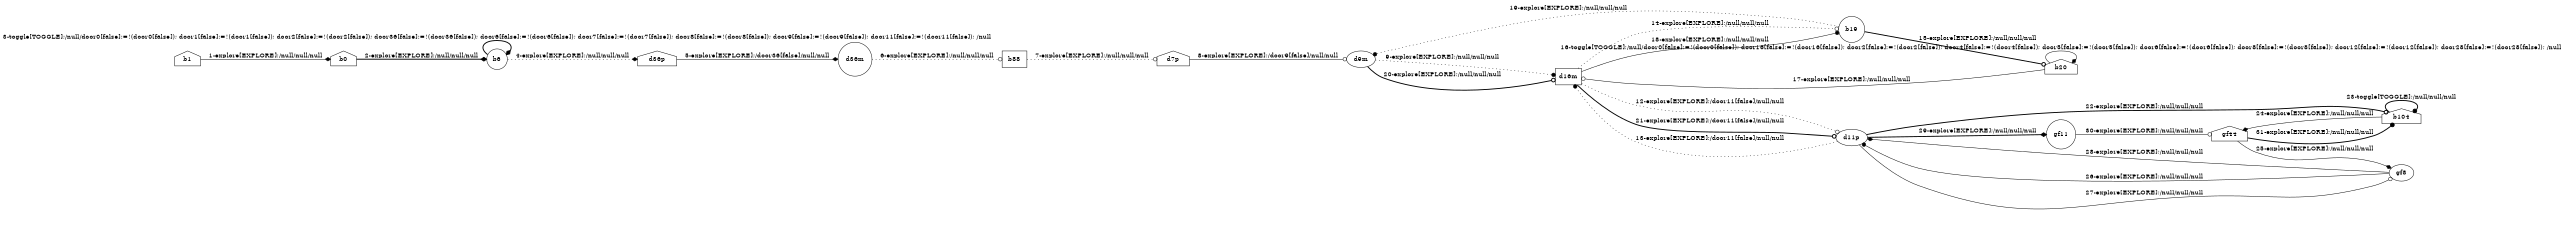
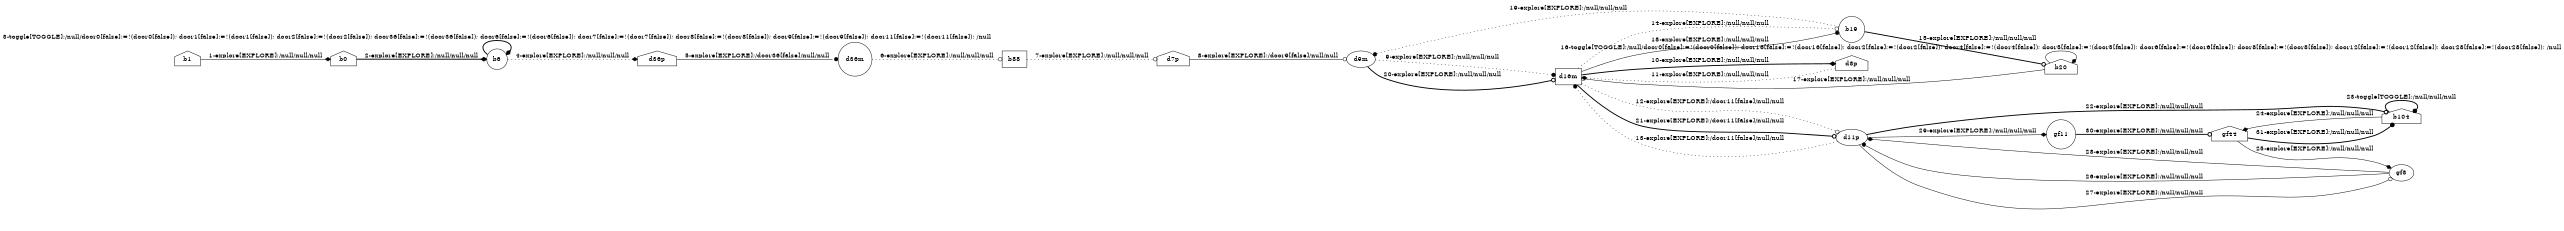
edge "d36p" -> "d36m": arrowhead diamond -> dot
node "d8p": added
edge "gf11" -> "gf44": style solid -> bold
edge "d11p" -> "gf11": style bold -> solid
